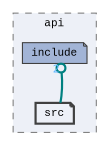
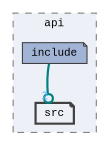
edge "src" -> "include": reversed
